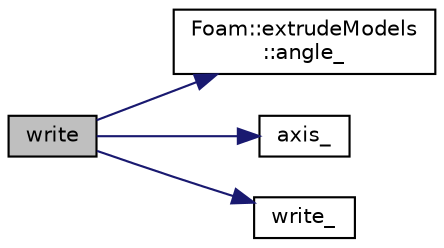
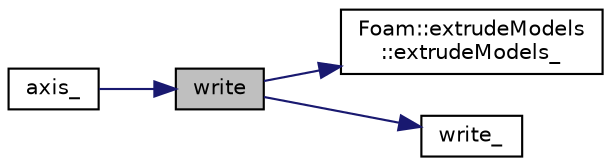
node "Foam::extrudeModels ::angle_": label "Foam::extrudeModels ::angle_" -> "Foam::extrudeModels ::extrudeModels_"
edge "write" -> "axis_": reversed
